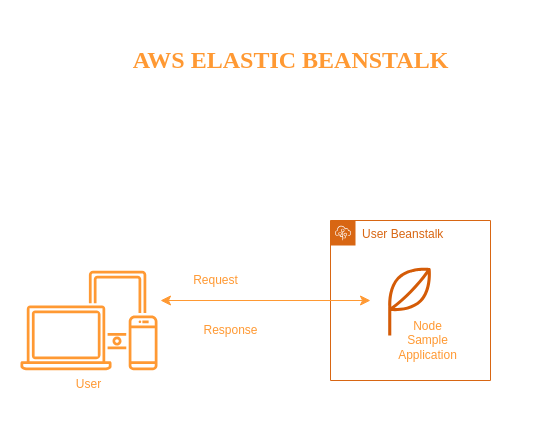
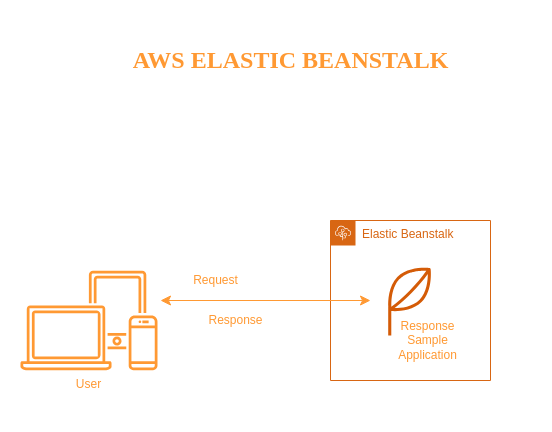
node "AWS Cloud": label "AWS Cloud" -> "AWS Response"
node "User Beanstalk": label "User Beanstalk" -> "Elastic Beanstalk"
node "Response": moved (231, 331) -> (236, 321)
node "Node Sample Application": label "Node Sample Application" -> "Response Sample Application"
